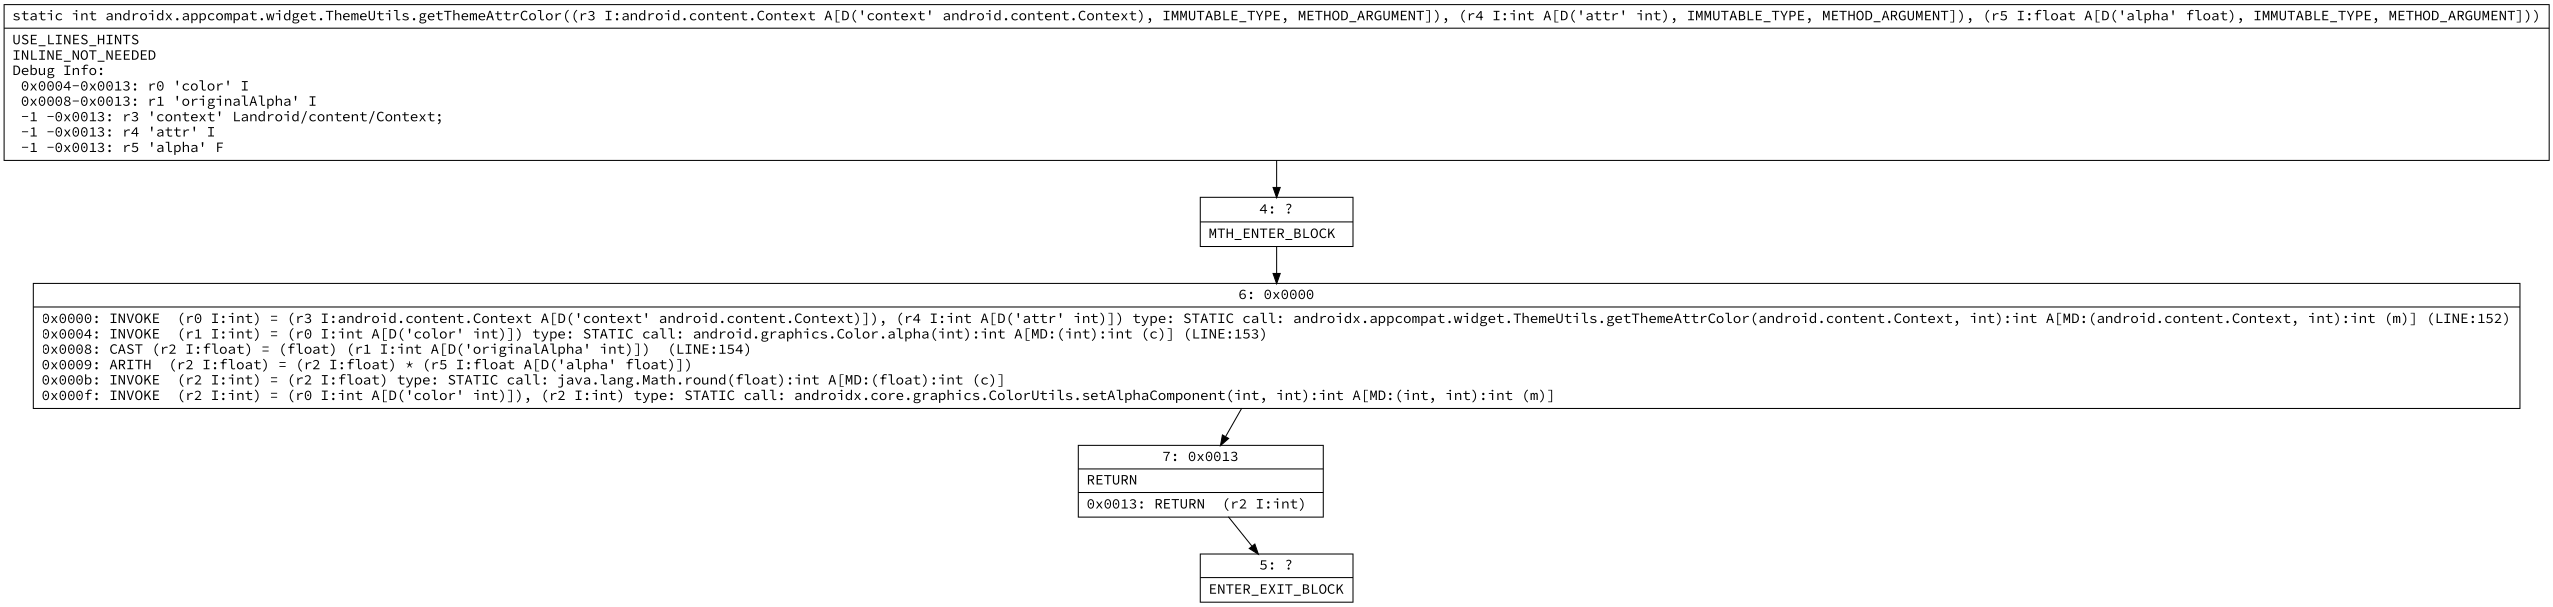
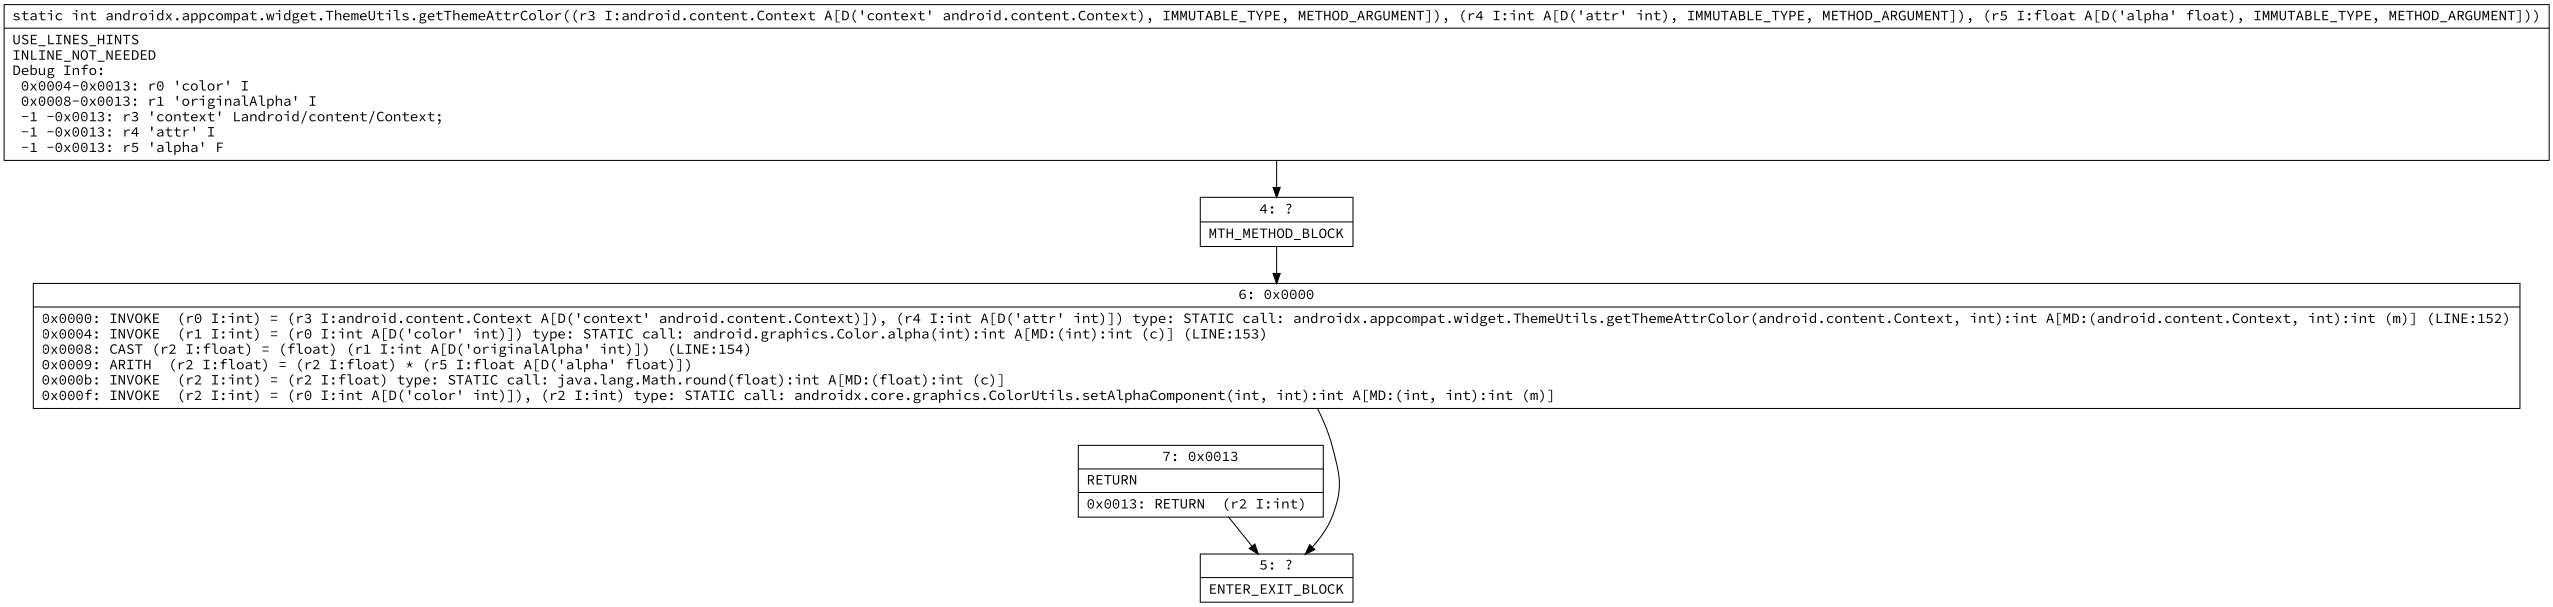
node "4: ?": text "MTH_ENTER_BLOCK" -> "MTH_METHOD_BLOCK"
edge "6: 0x0000" -> "7: 0x0013": now "6: 0x0000" -> "5: ?"
